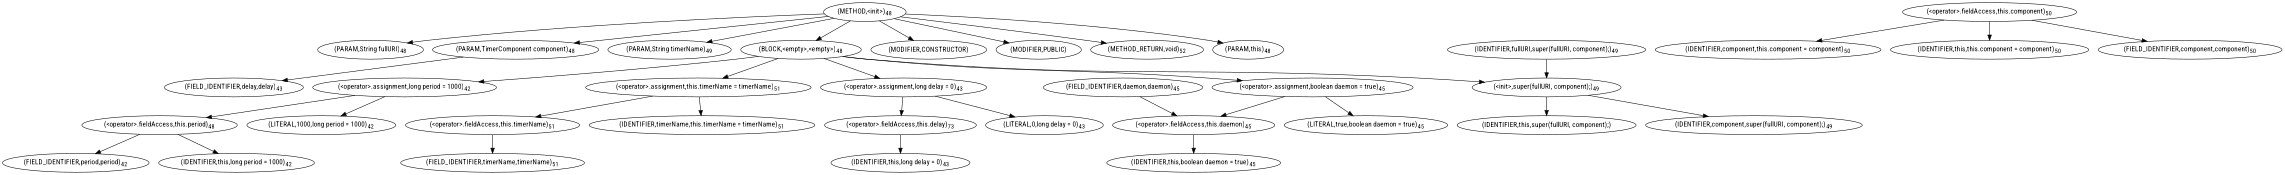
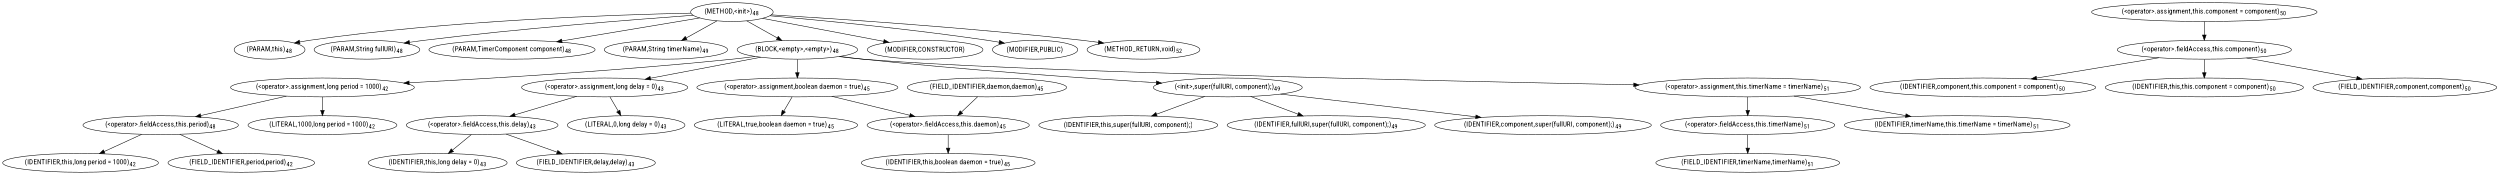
node "(<operator>.assignment,this.component = component)": added
edge "(IDENTIFIER,fullURI,super(fullURI, component);)" -> "(<init>,super(fullURI, component);)": reversed
edge "(PARAM,TimerComponent component)" -> "(FIELD_IDENTIFIER,delay,delay)": now "(<operator>.fieldAccess,this.delay)" -> "(FIELD_IDENTIFIER,delay,delay)"
node "(<operator>.fieldAccess,this.delay)": text "73" -> "43"
